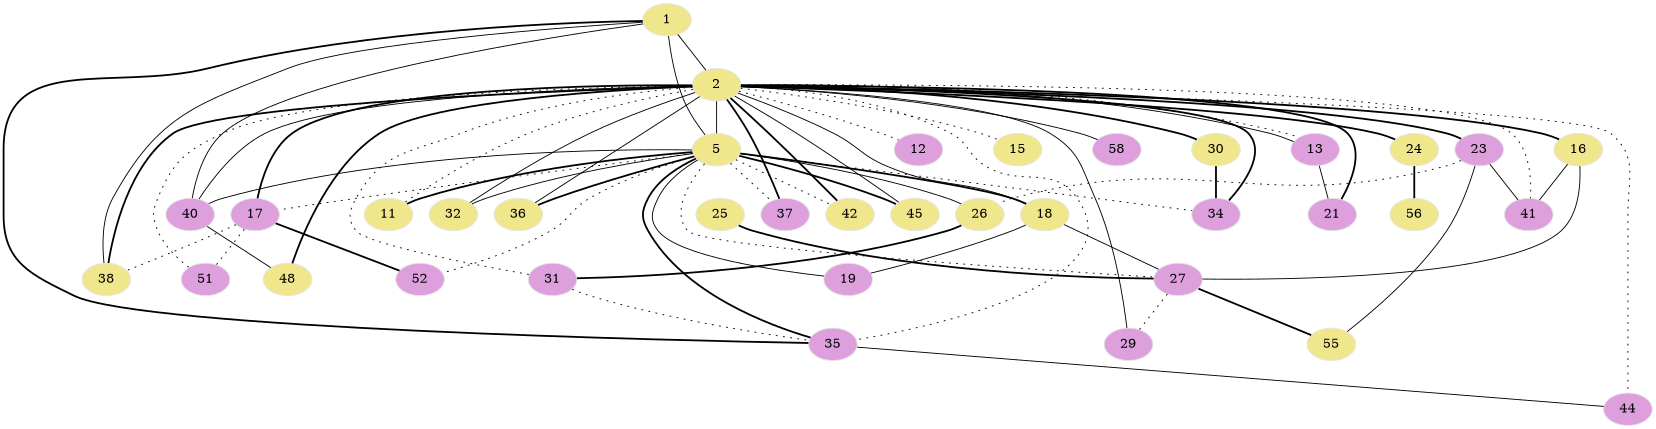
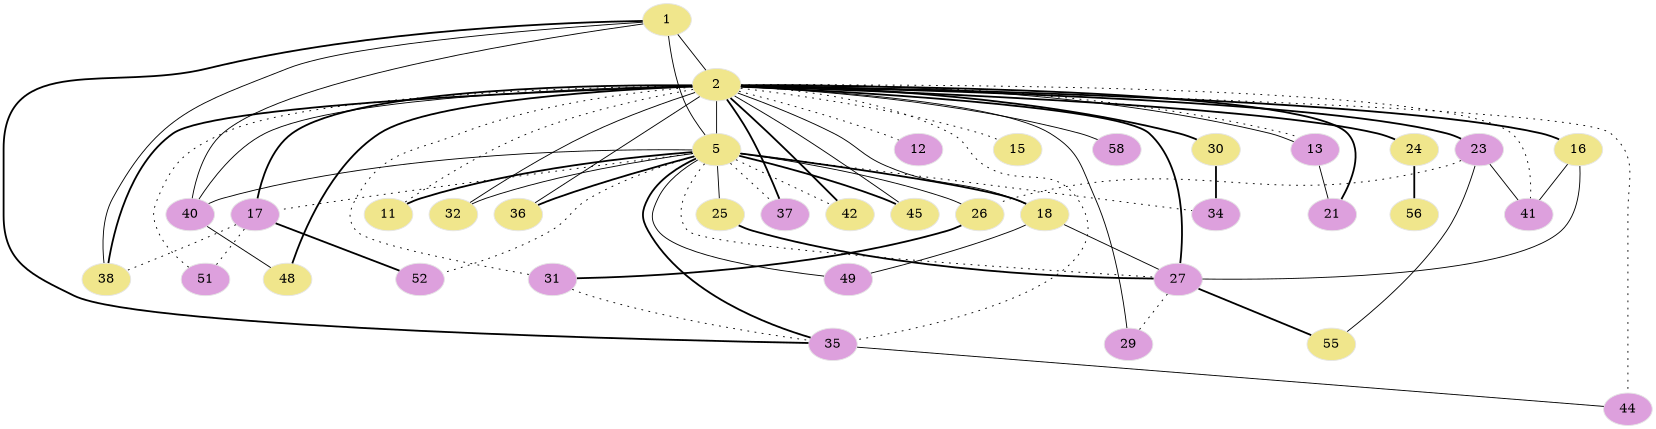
edge "2" -- "34": now "2" -- "27"
edge "5" -- "25": added
node "19": label "19" -> "49"
